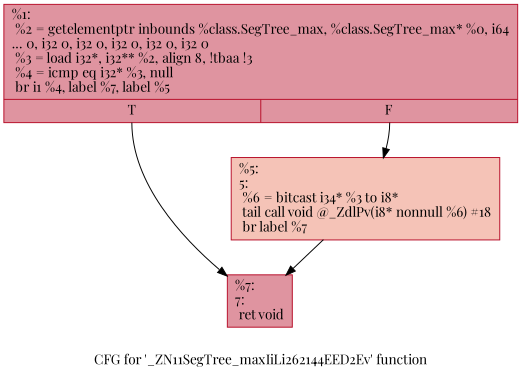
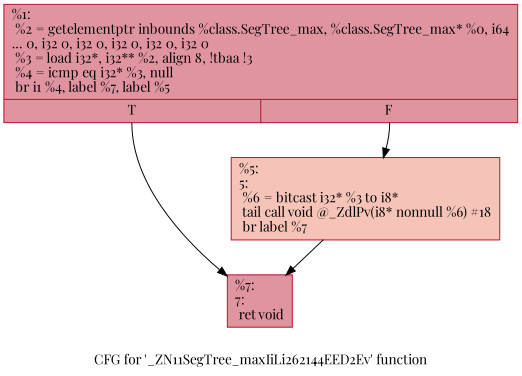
node "%5:": text "%6 = bitcast i34* %3 to i8*" -> "%6 = bitcast i32* %3 to i8*"
